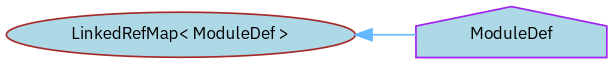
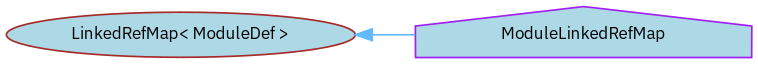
node "ModuleDef": label "ModuleDef" -> "ModuleLinkedRefMap"
